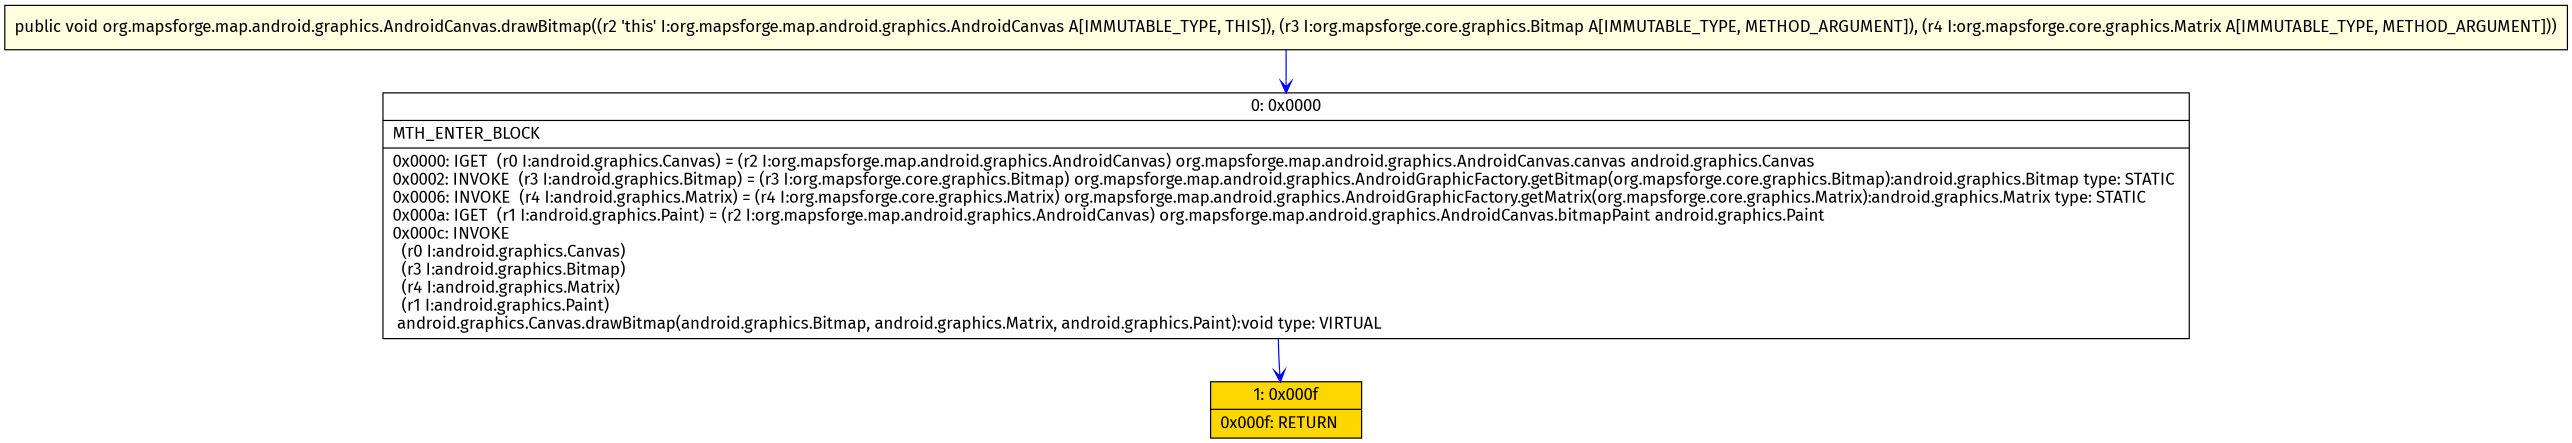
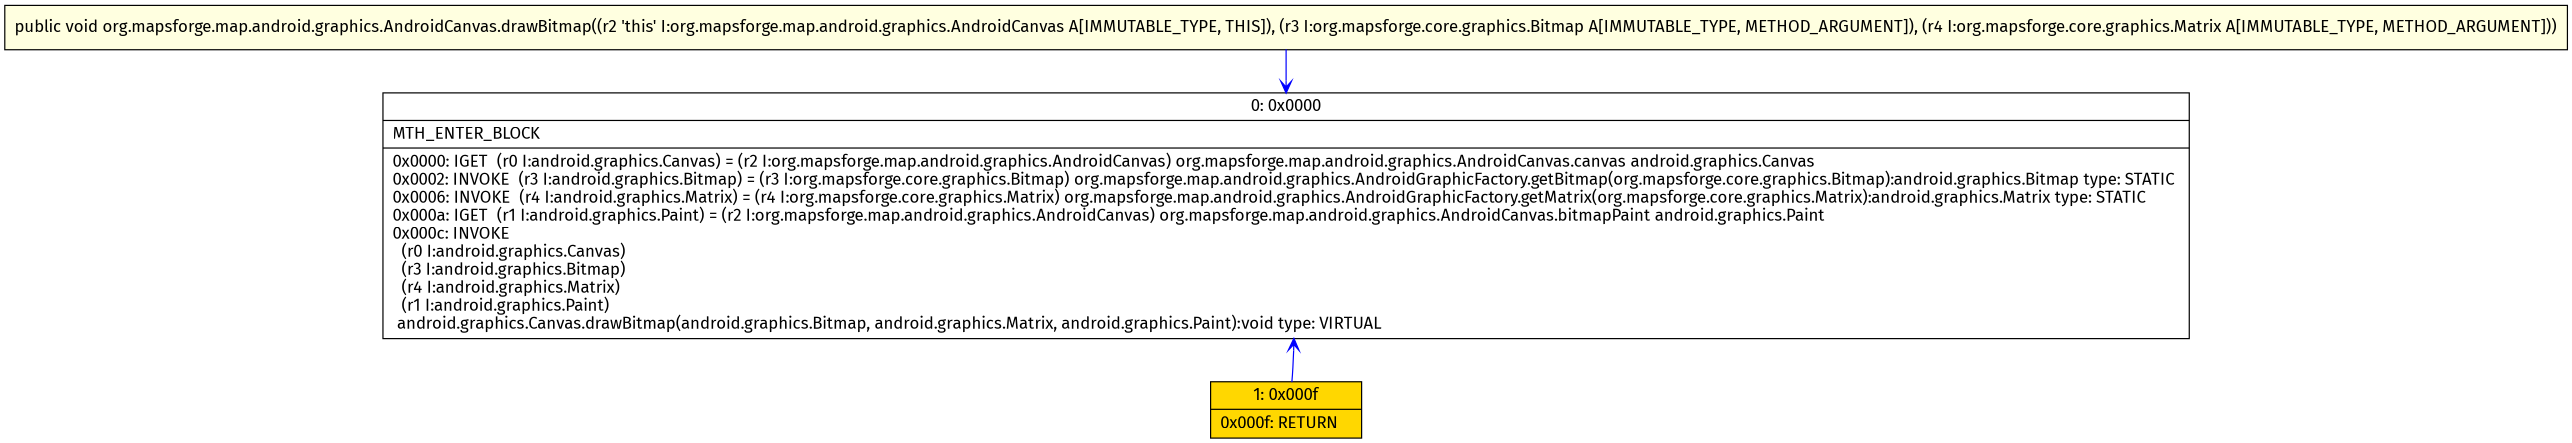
edge "0: 0x0000" -> "1: 0x000f": reversed
